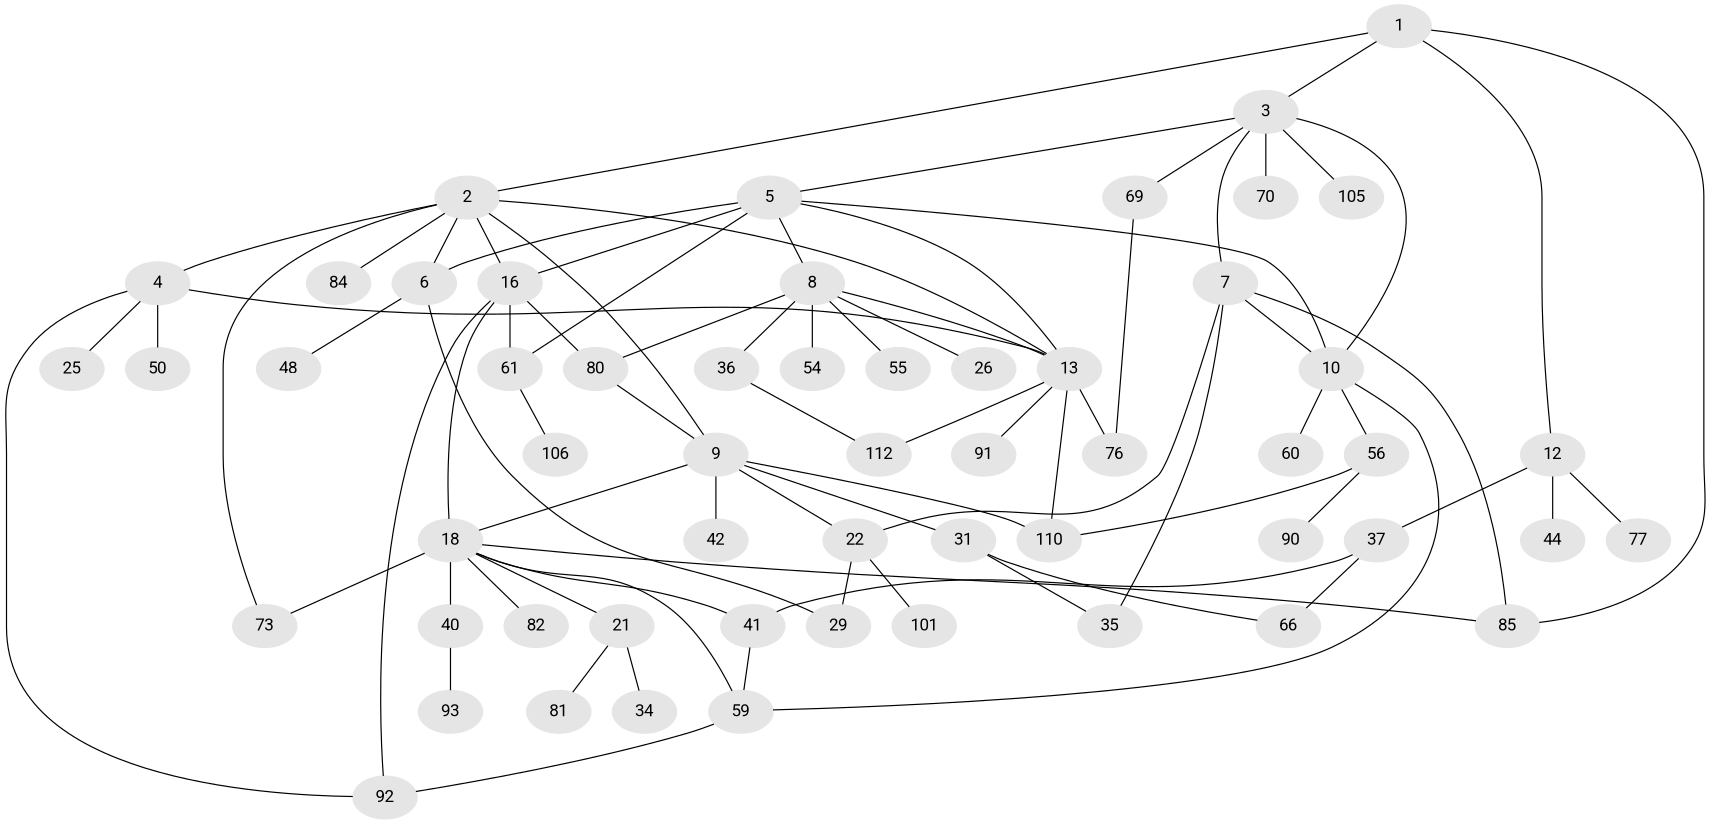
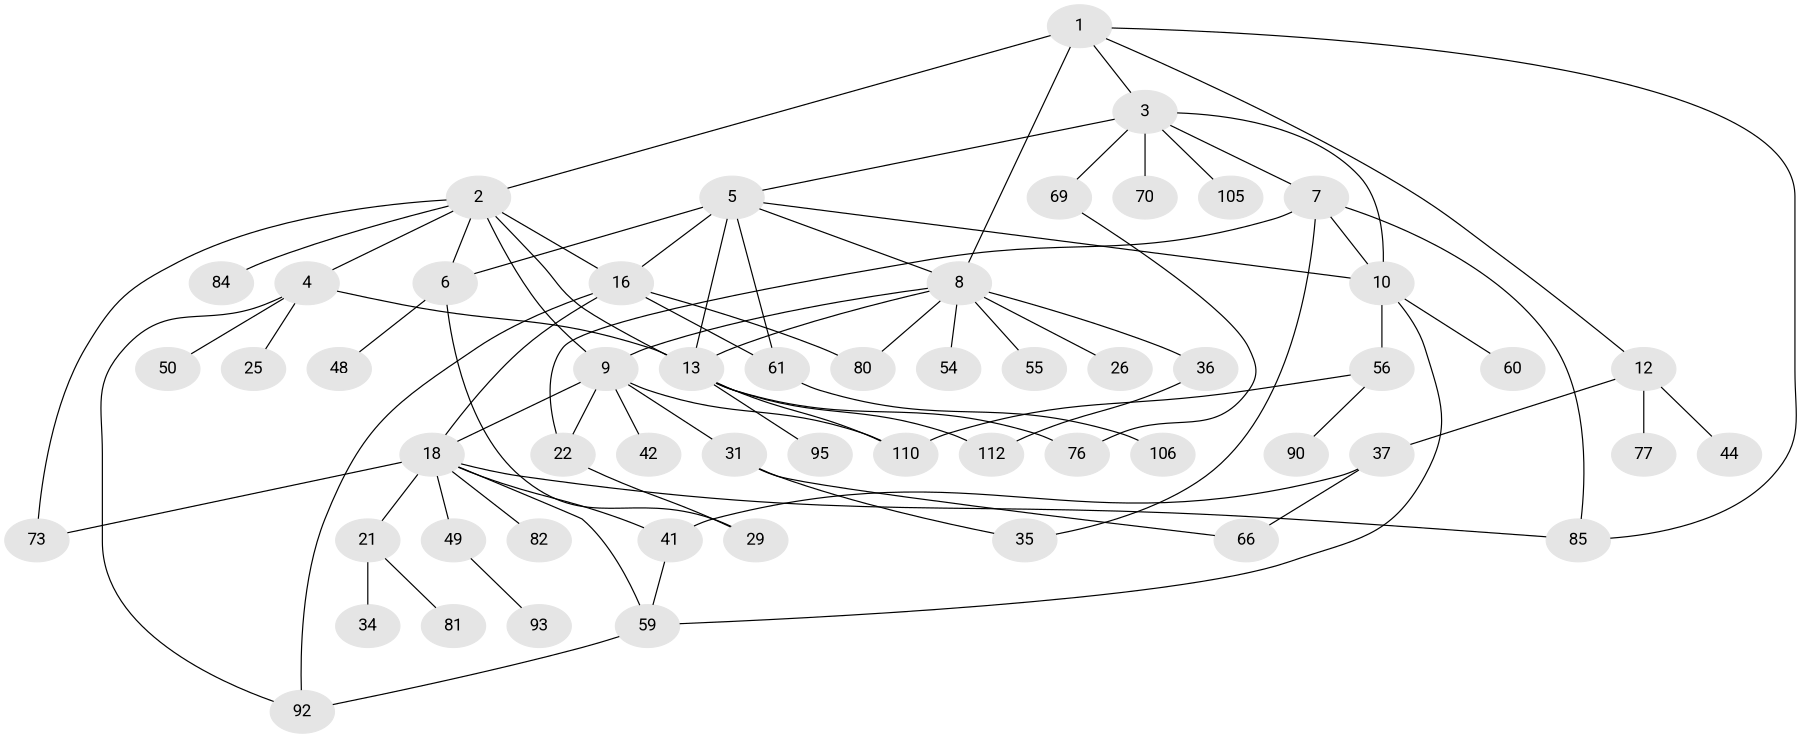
edge "1" -- "8": added
edge "80" -- "9": now "8" -- "9"
node "91": label "91" -> "95"
node "40": label "40" -> "49"
node "101": removed
